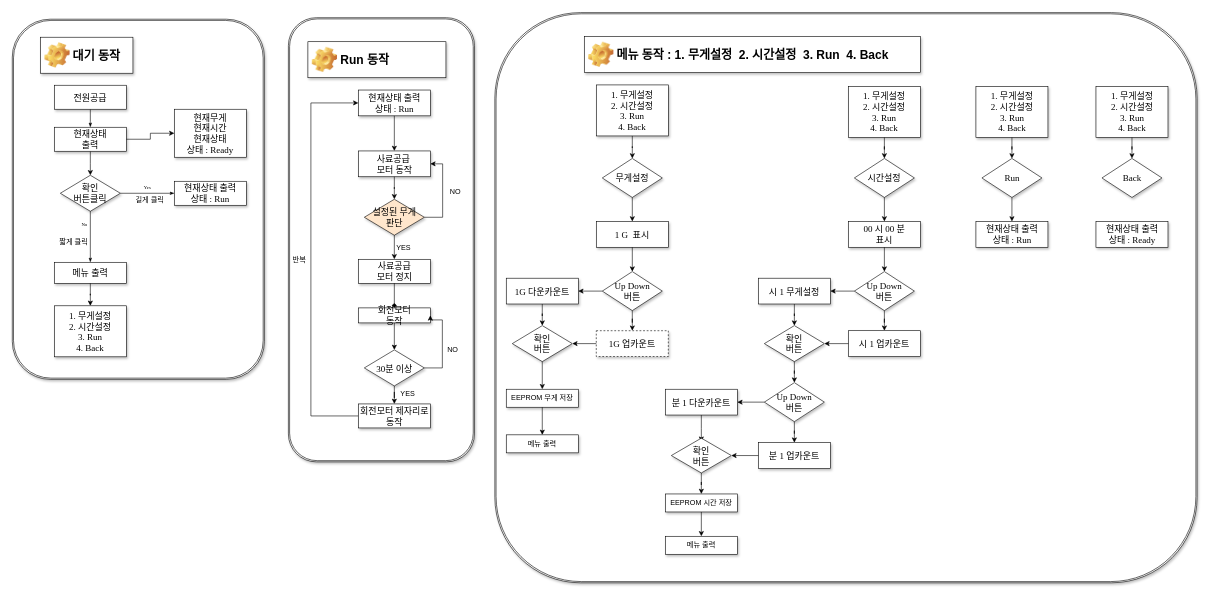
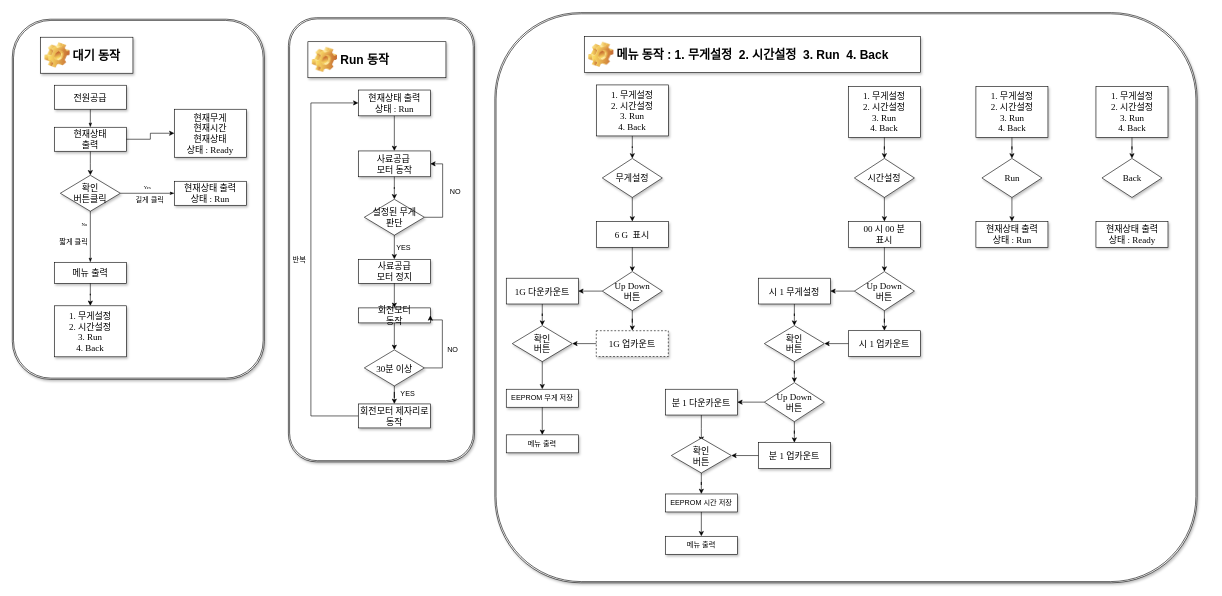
node "설정된 무게 판단": fillcolor #ffe6cc -> #ffffff
node "1 G 표시": label "1 G 표시" -> "6 G 표시"
edge "사료공급 모터 정지" -> "회전모터 동작": arrowhead diamond -> classic
